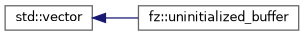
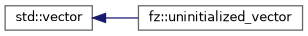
node "fz::uninitialized_buffer": label "fz::uninitialized_buffer" -> "fz::uninitialized_vector"
